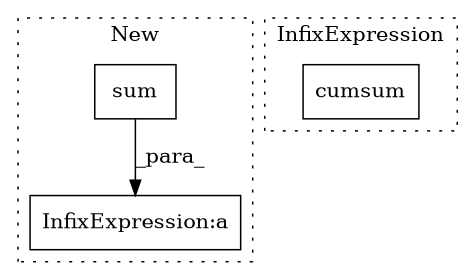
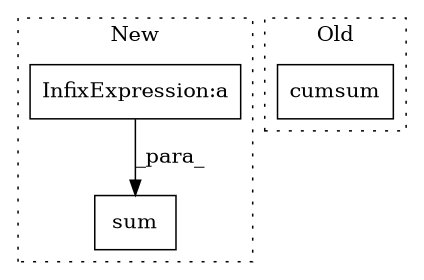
cluster "InfixExpression": label "InfixExpression" -> "Old"
edge "sum" -> "InfixExpression:a": reversed
